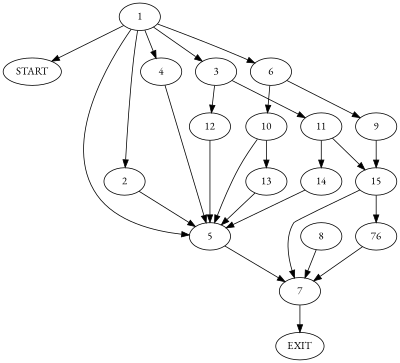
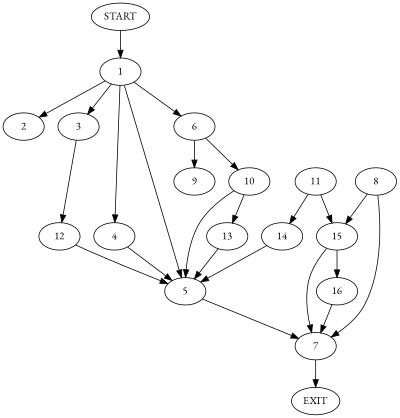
edge "1" -> "START": reversed
edge "3" -> "11": removed
edge "9" -> "15": now "8" -> "15"
edge "2" -> "5": removed
node "76": label "76" -> "16"
